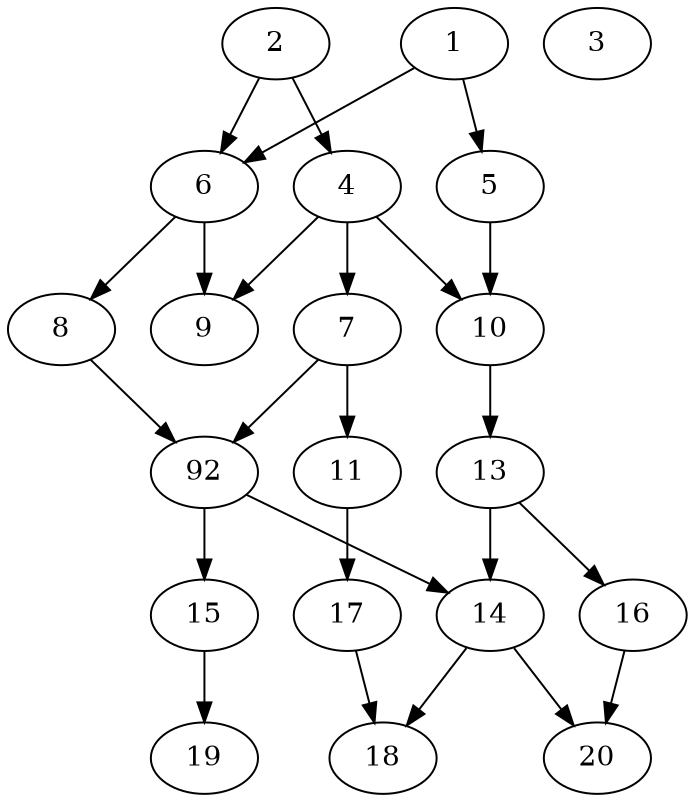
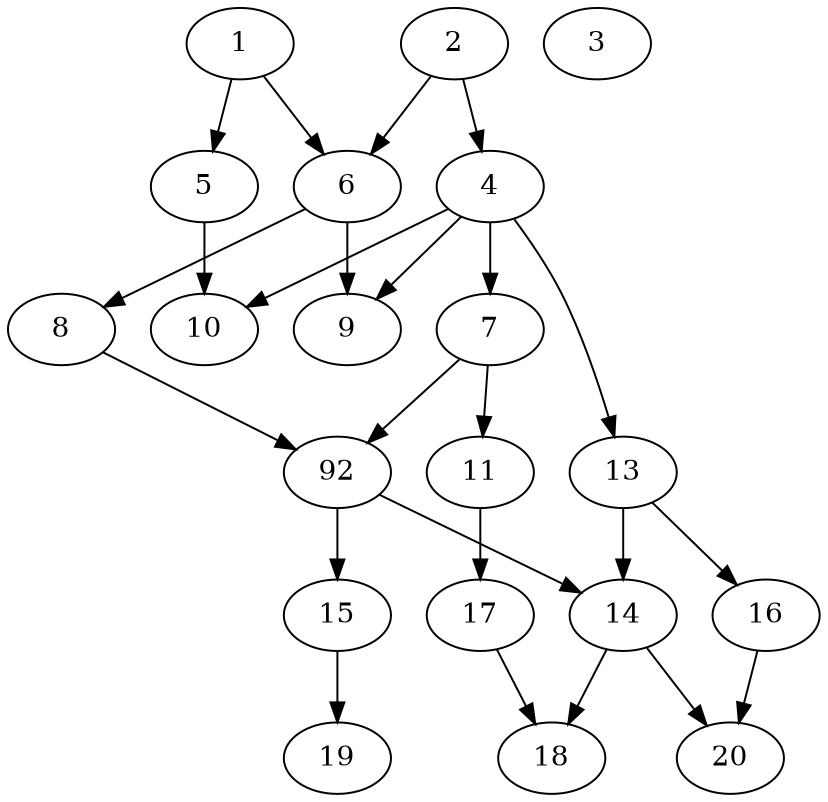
edge "10" -> "13": now "4" -> "13"
